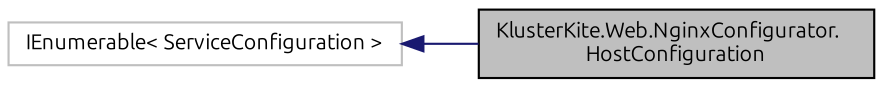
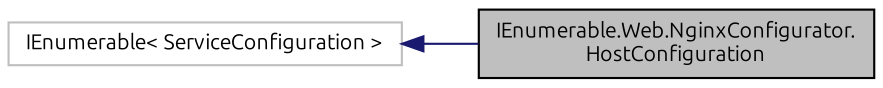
node "KlusterKite.Web.NginxConfigurator. HostConfiguration": label "KlusterKite.Web.NginxConfigurator. HostConfiguration" -> "IEnumerable.Web.NginxConfigurator. HostConfiguration"
